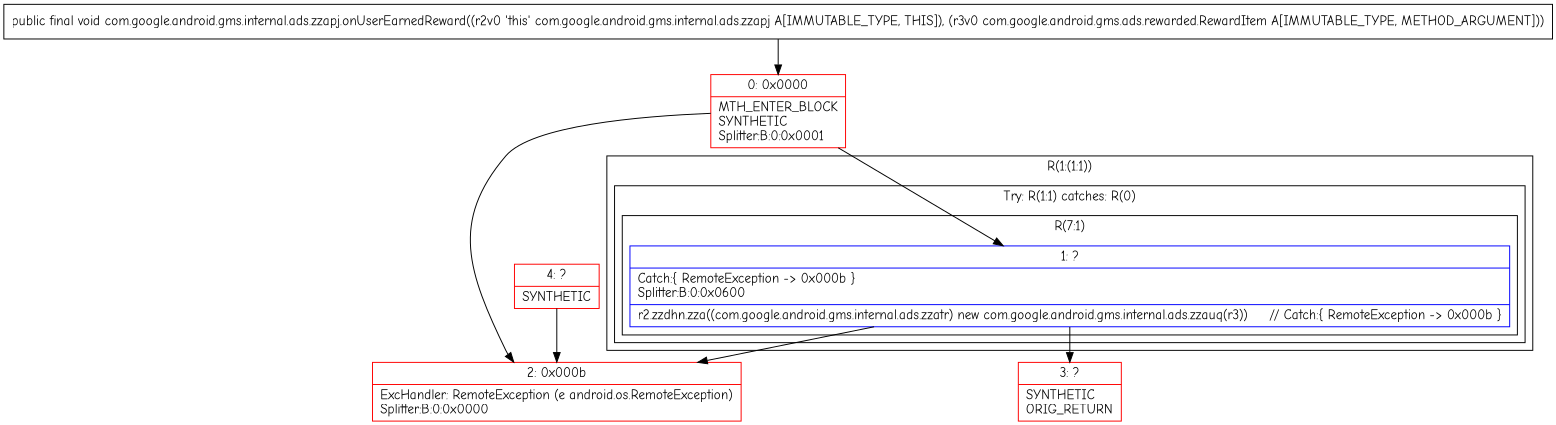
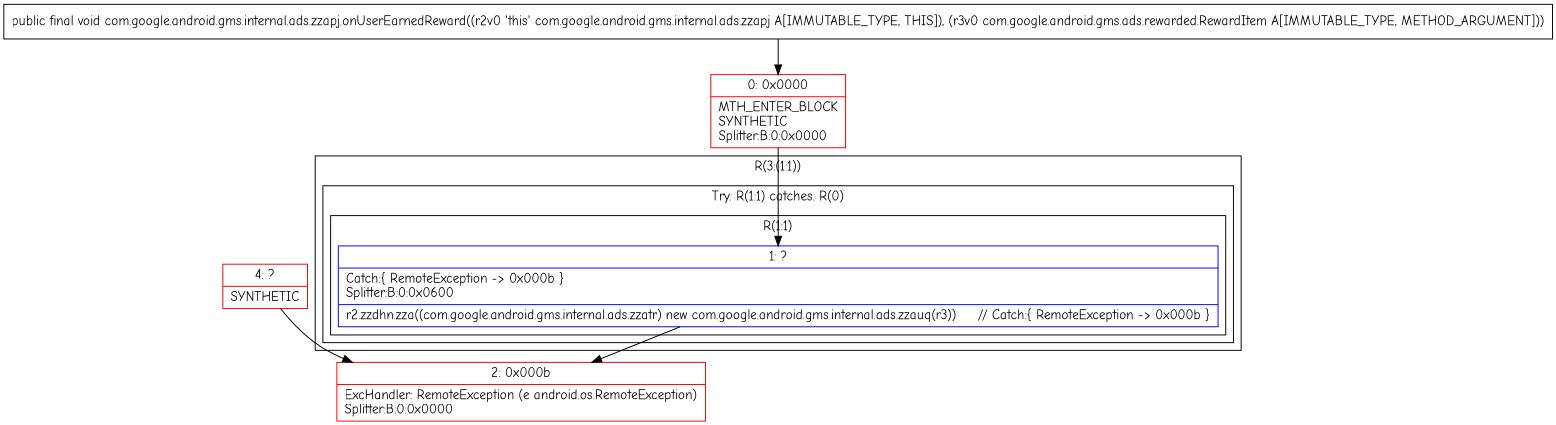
node "0: 0x0000": text "Splitter:B:0:0x0001" -> "Splitter:B:0:0x0000"
edge "0: 0x0000" -> "2: 0x000b": removed
cluster "R(1:(1:1))": label "R(1:(1:1))" -> "R(3:(1:1))"
cluster "R(7:1)": label "R(7:1)" -> "R(1:1)"
node "3: ?": removed
